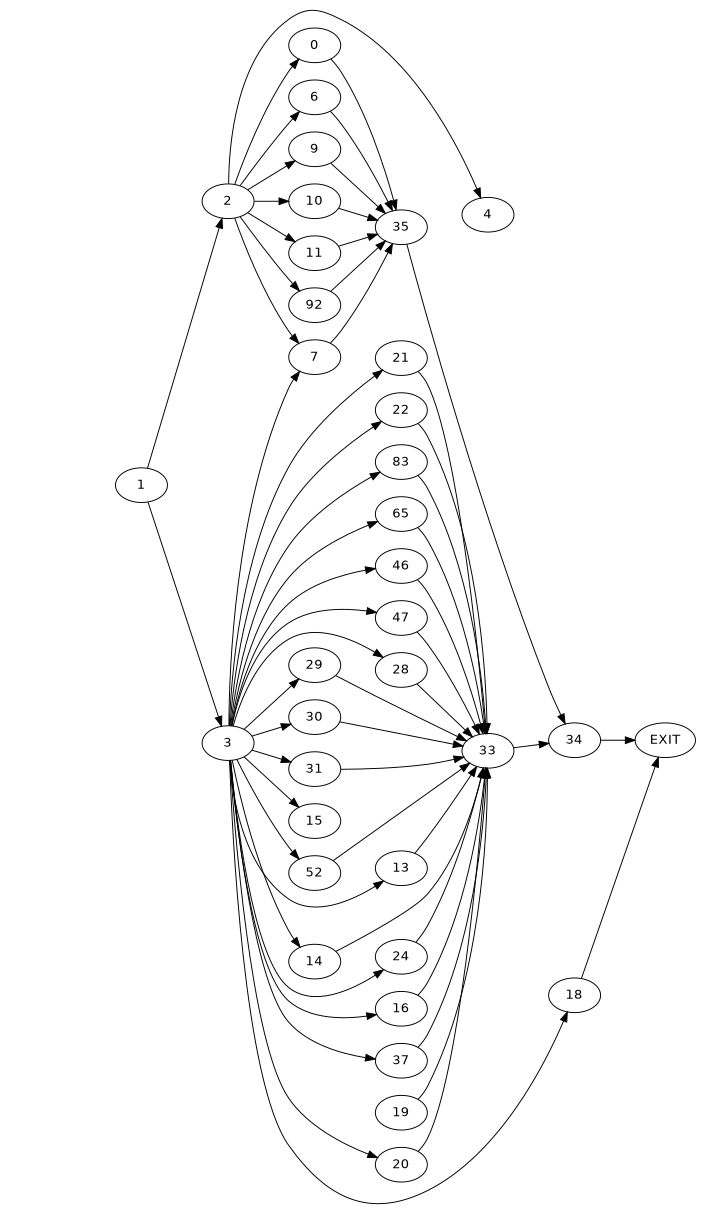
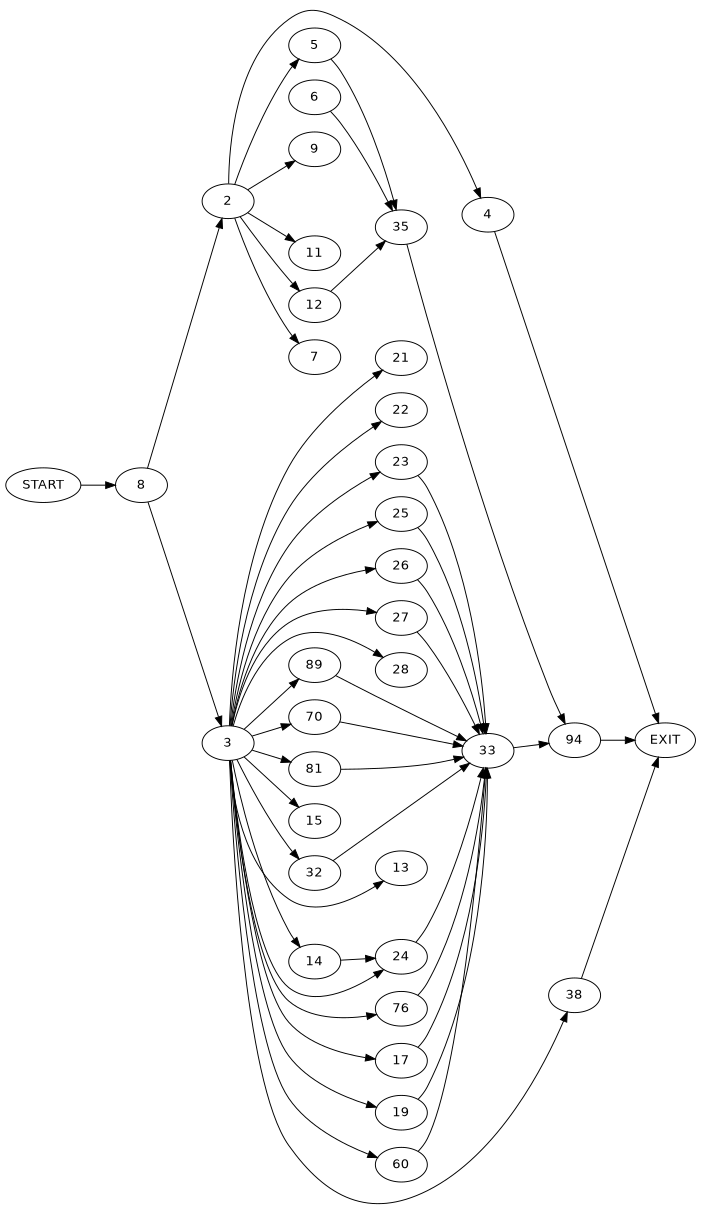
node "0": label "0" -> "5"
edge "2" -> "6": removed
edge "9" -> "35": removed
node "10": removed
edge "11" -> "35": removed
edge "7" -> "35": removed
node "92": label "92" -> "12"
node "83": label "83" -> "23"
edge "4" -> "EXIT": added
edge "21" -> "33": removed
node "START": added
node "1": label "1" -> "8"
node "65": label "65" -> "25"
edge "3" -> "7": now "3" -> "19"
node "46": label "46" -> "26"
edge "22" -> "33": removed
node "47": label "47" -> "27"
node "29": label "29" -> "89"
edge "28" -> "33": removed
node "30": label "30" -> "70"
node "34": label "34" -> "94"
node "31": label "31" -> "81"
edge "13" -> "33": removed
node "52": label "52" -> "32"
edge "14" -> "33": now "14" -> "24"
node "18": label "18" -> "38"
node "16": label "16" -> "76"
node "37": label "37" -> "17"
node "20": label "20" -> "60"
